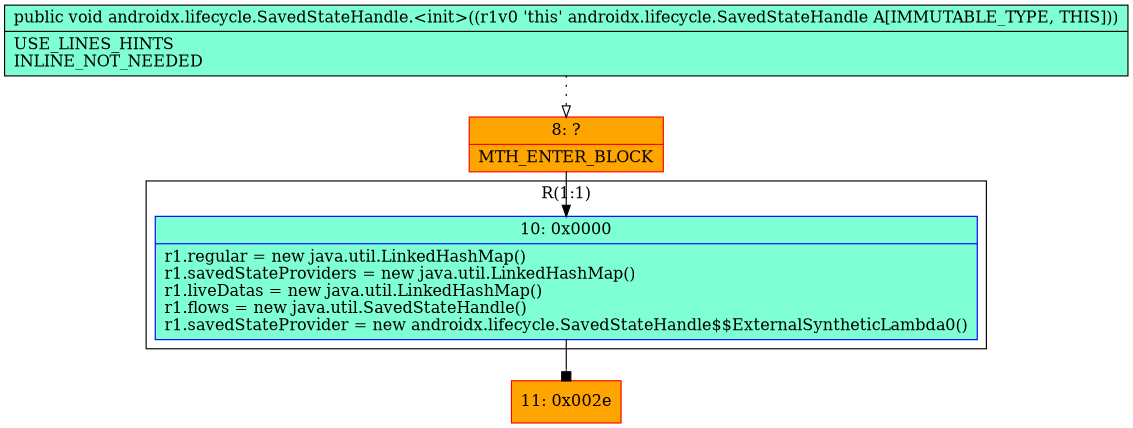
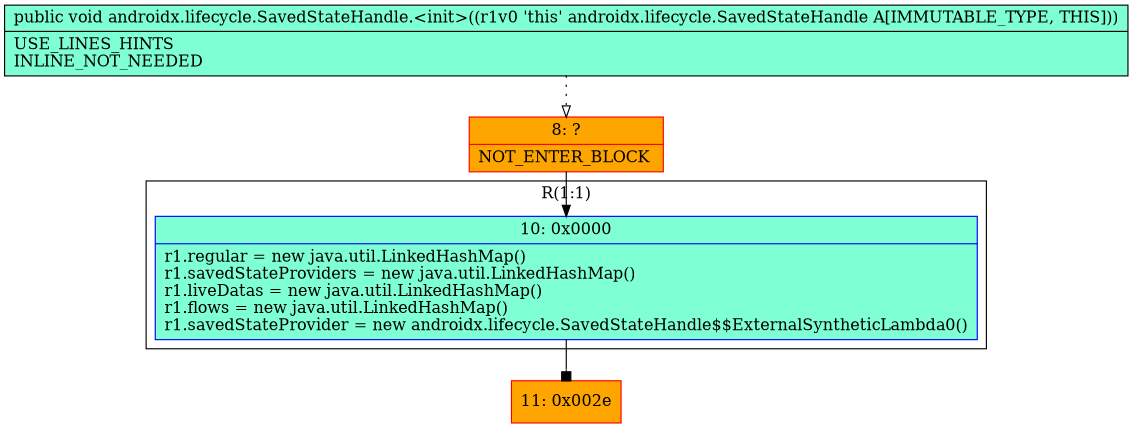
node "8: ?": text "MTH_ENTER_BLOCK" -> "NOT_ENTER_BLOCK"
node "10: 0x0000": text "r1.flows = new java.util.SavedStateHandle()" -> "r1.flows = new java.util.LinkedHashMap()"
